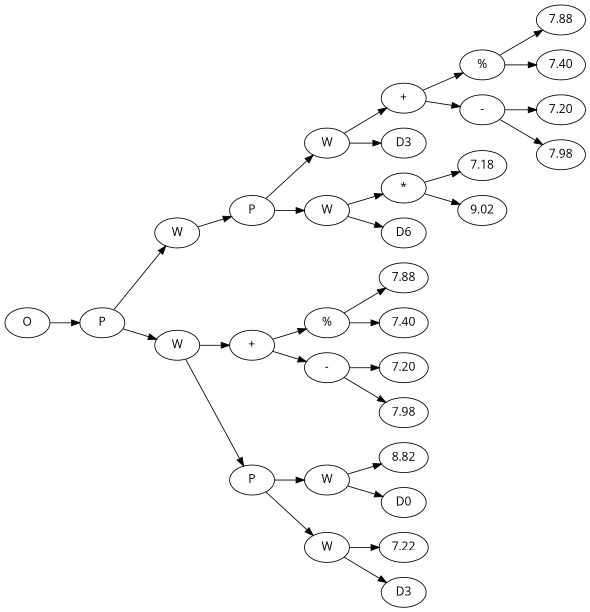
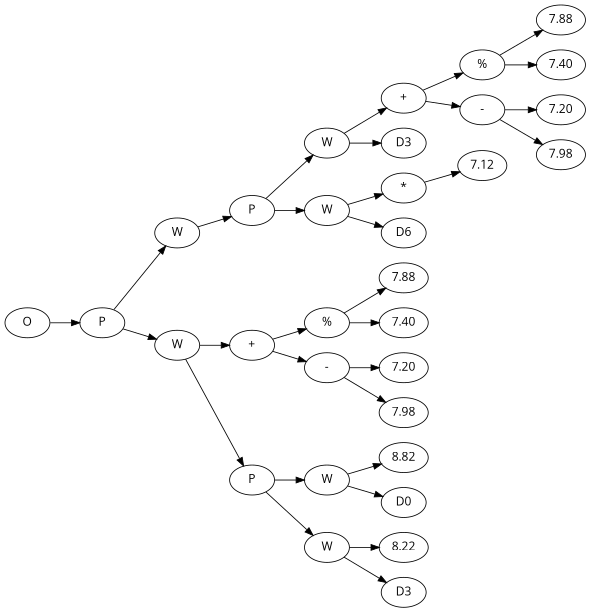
node "7.18": label "7.18" -> "7.12"
node "9.02": removed
node "7.22": label "7.22" -> "8.22"
